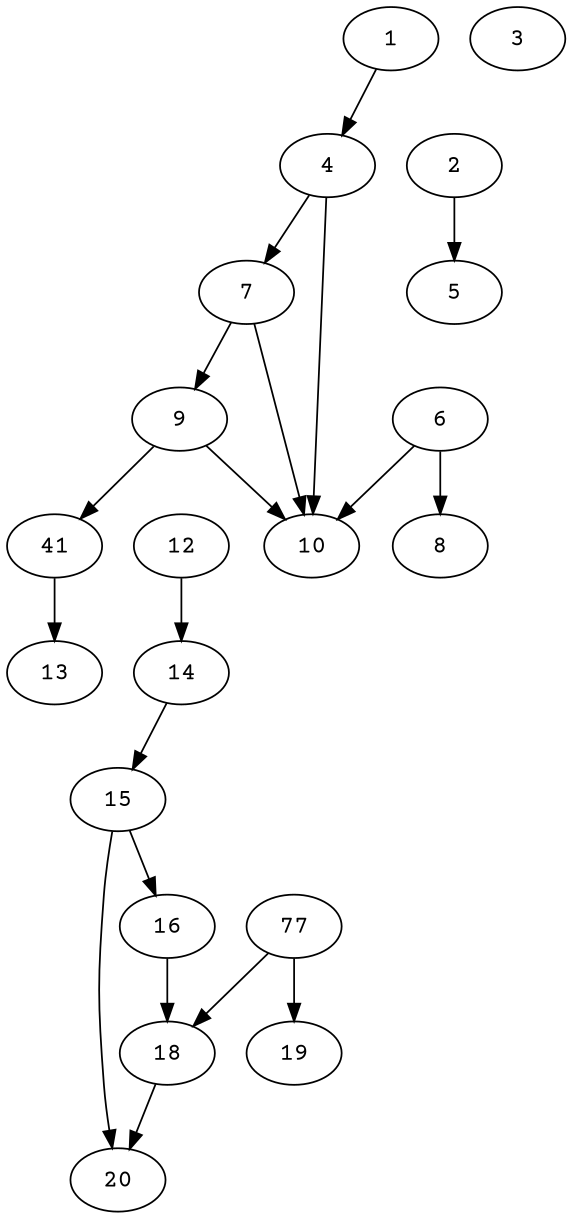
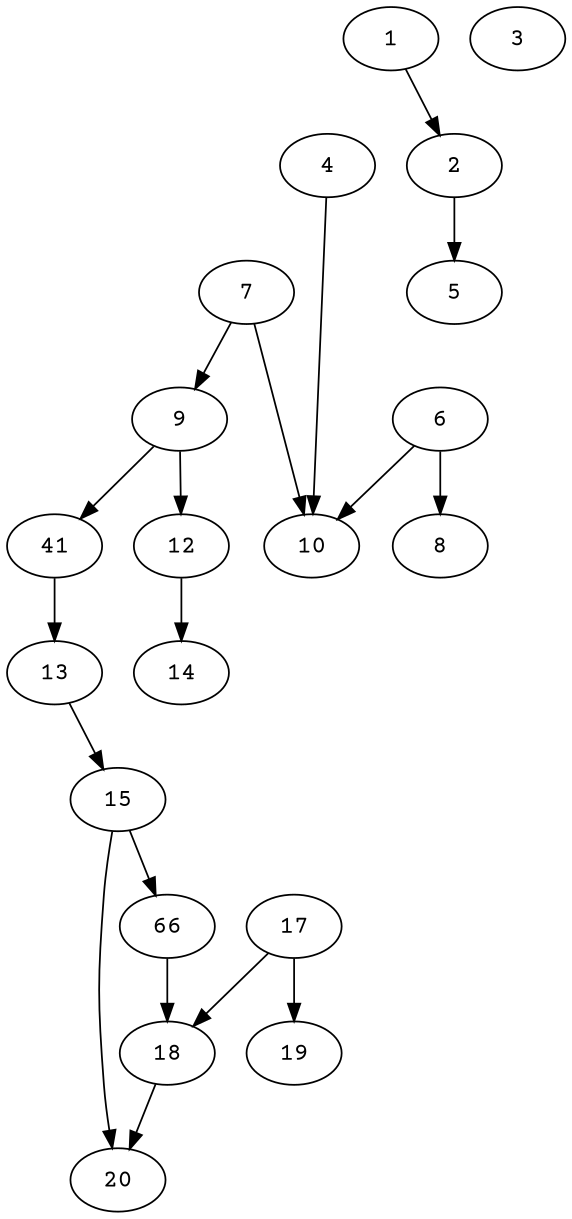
edge "1" -> "4": now "1" -> "2"
edge "4" -> "7": removed
edge "9" -> "10": now "9" -> "12"
edge "14" -> "15": now "13" -> "15"
node "16": label "16" -> "66"
node "77": label "77" -> "17"
